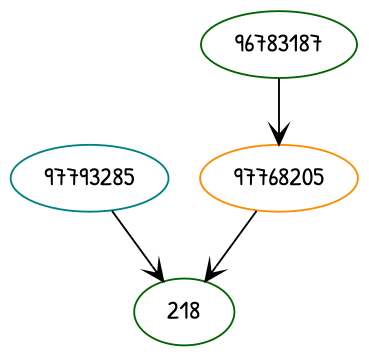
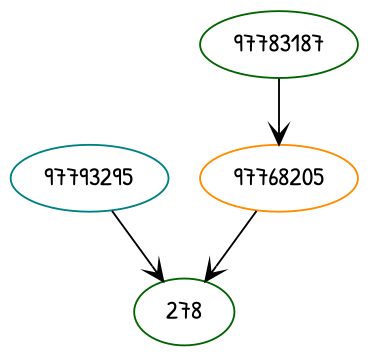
node "96783187": label "96783187" -> "97783187"
node "97793285": label "97793285" -> "97793295"
node "218": label "218" -> "278"
